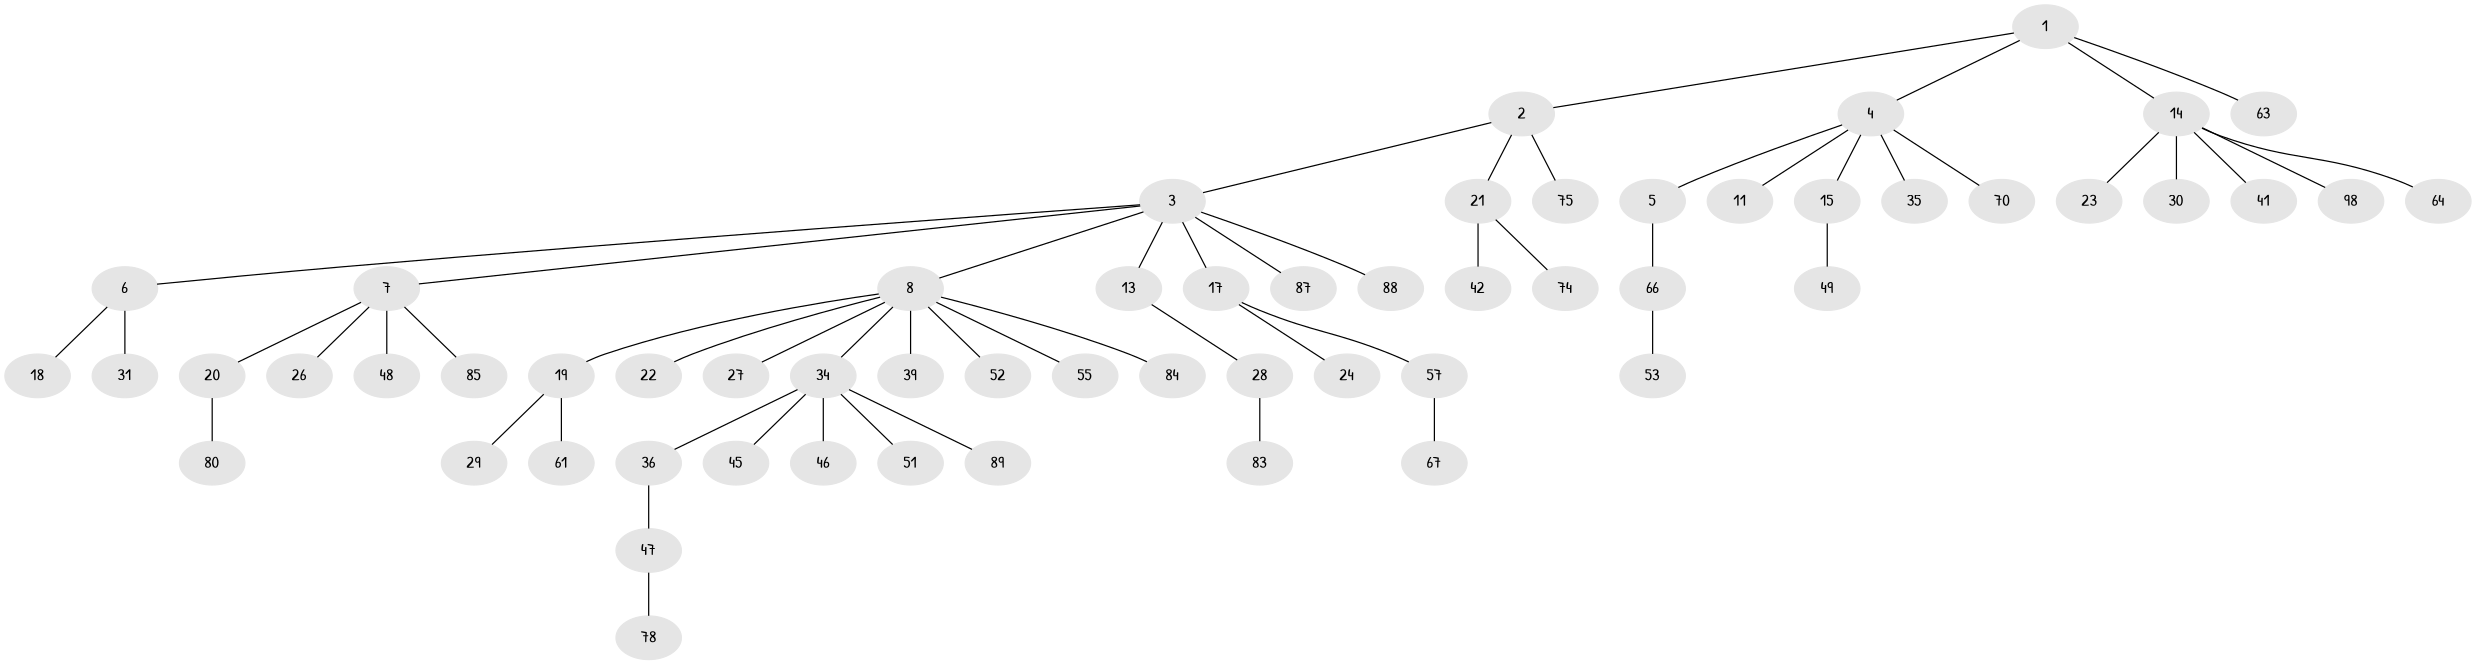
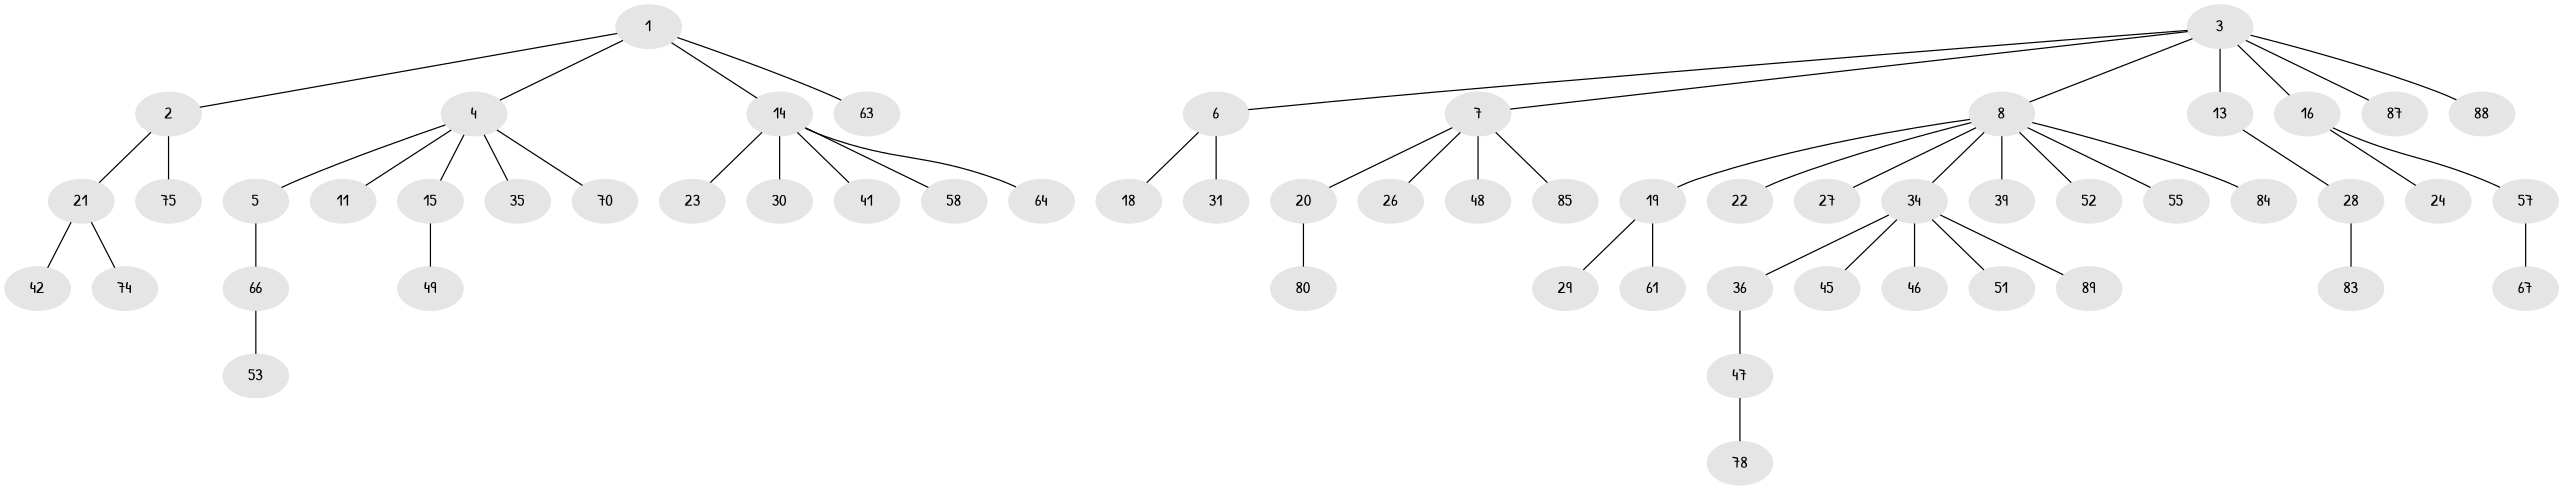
edge "2" -- "3": removed
node "98": label "98" -> "58"
node "17": label "17" -> "16"
